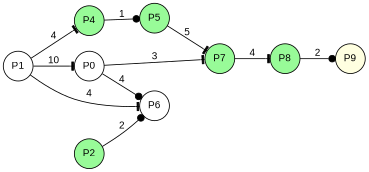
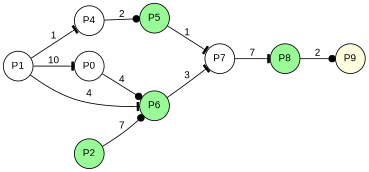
edge "P4" -> "P5": label "1" -> "2"
node "P4": fillcolor palegreen -> white
edge "P5" -> "P7": label "5" -> "1"
edge "P1" -> "P4": label "4" -> "1"
edge "P7" -> "P8": label "4" -> "7"
node "P7": fillcolor palegreen -> white
edge "P0" -> "P7": now "P6" -> "P7"
node "P6": fillcolor white -> palegreen
edge "P2" -> "P6": label "2" -> "7"
